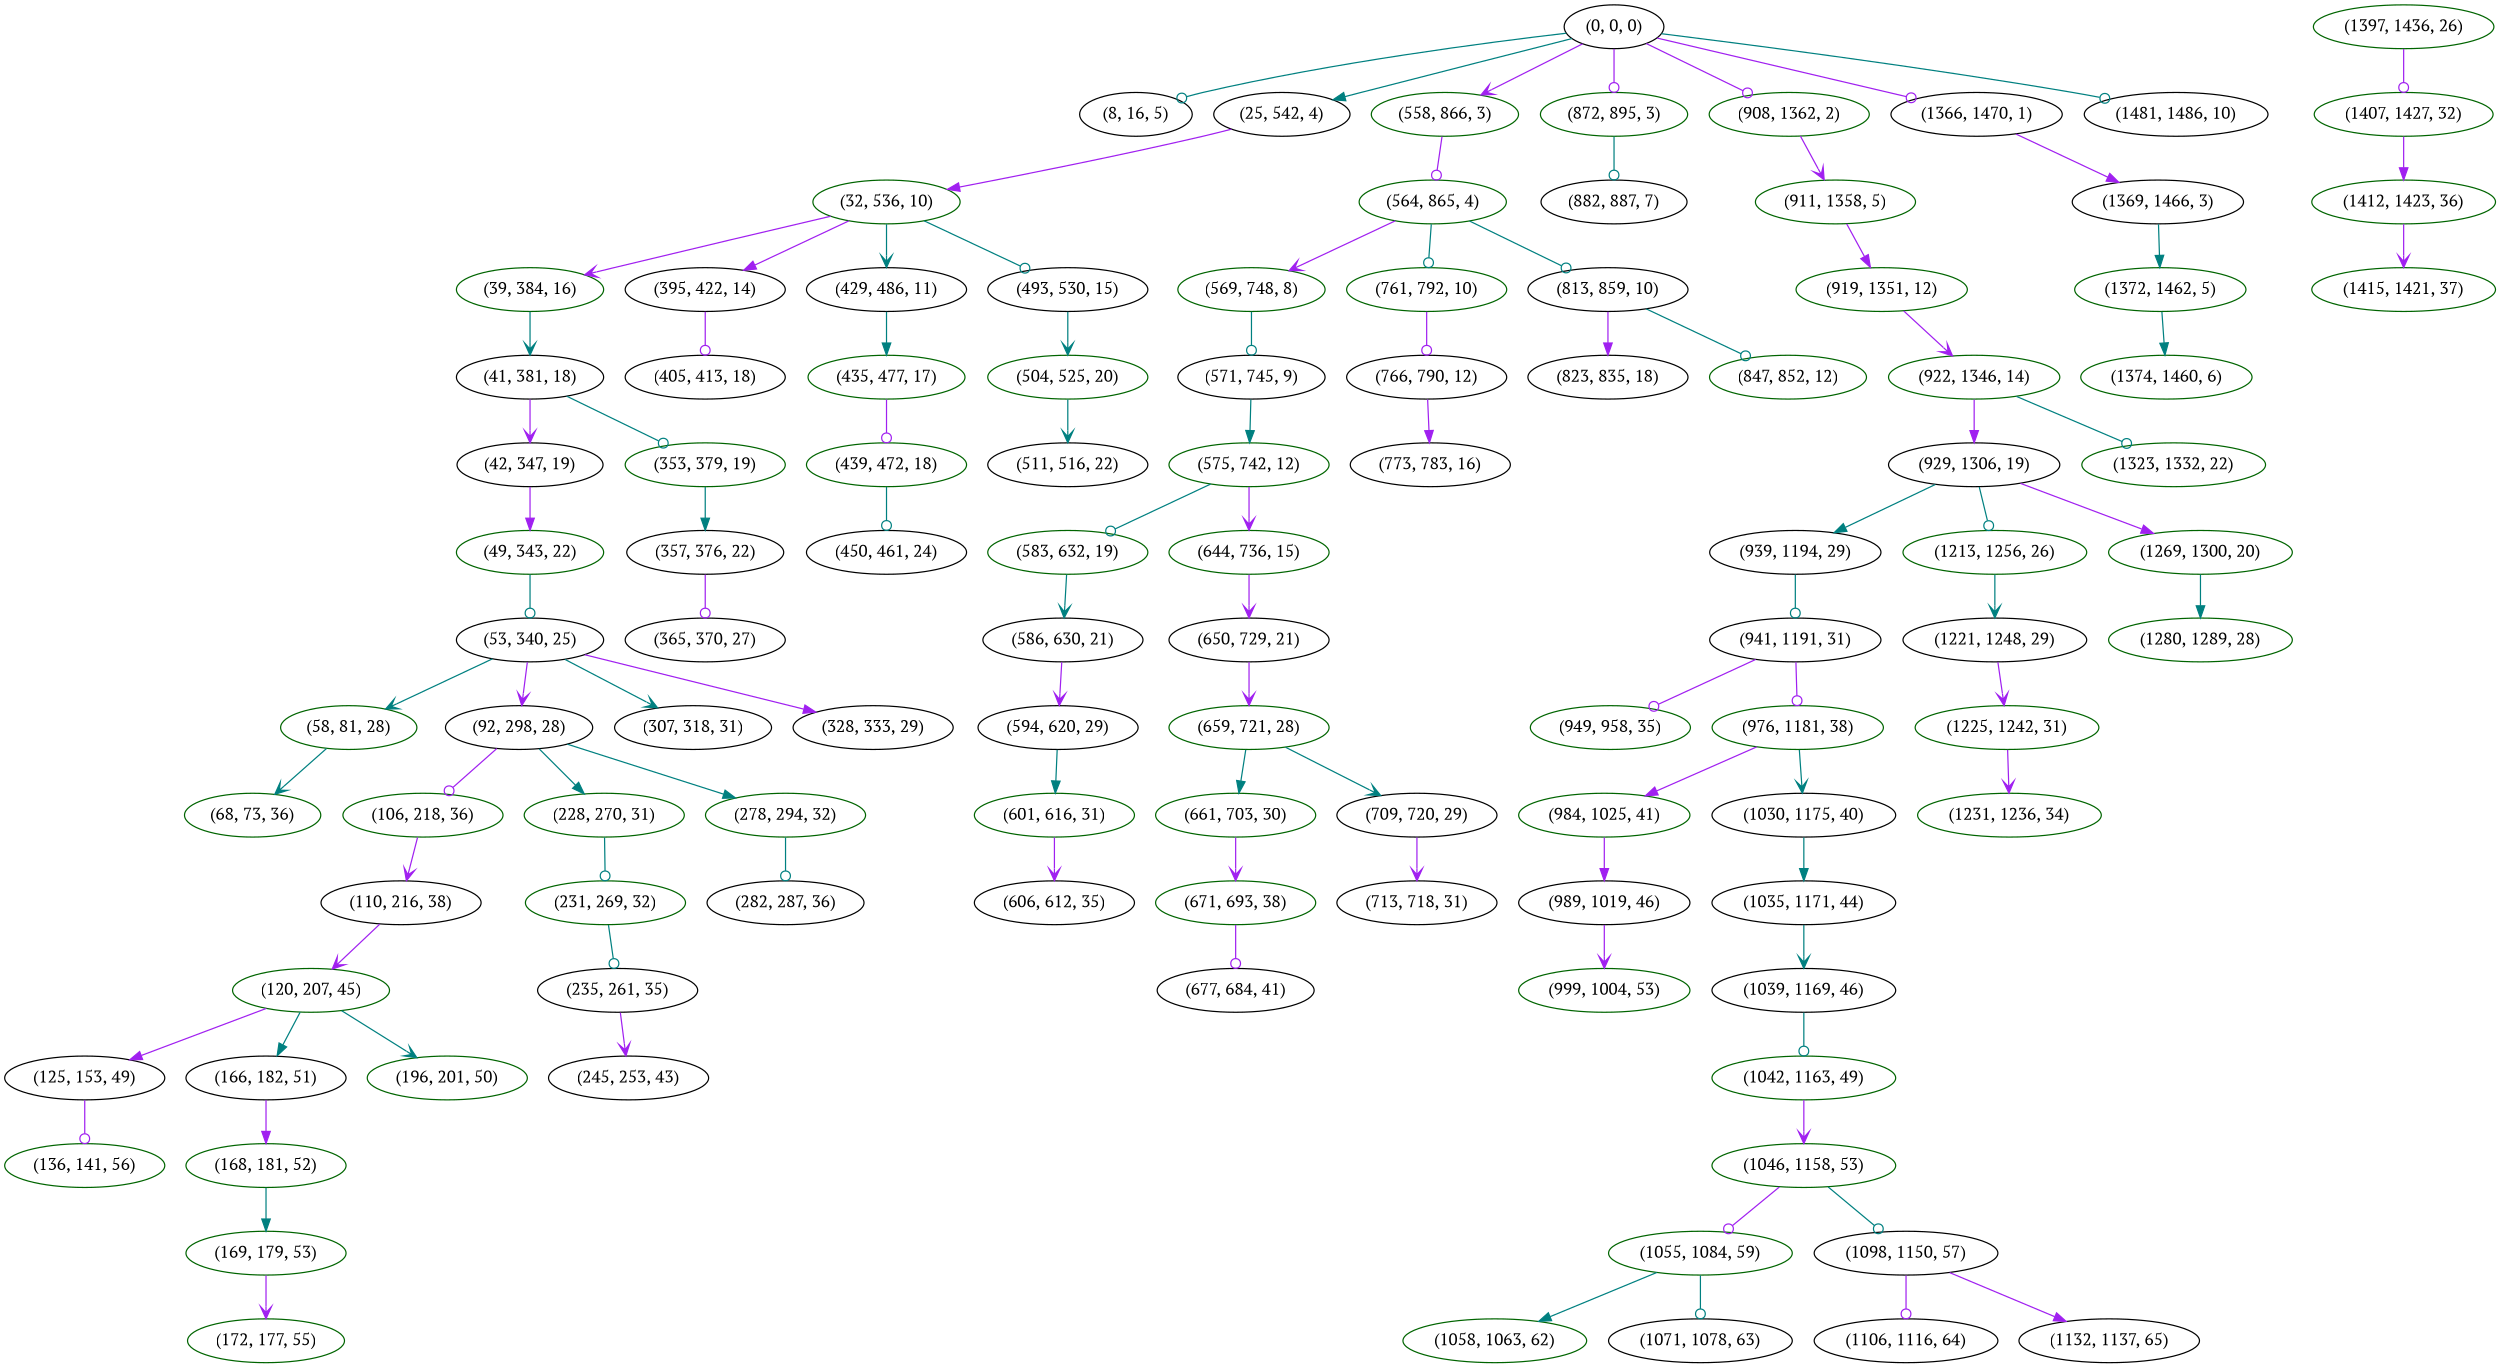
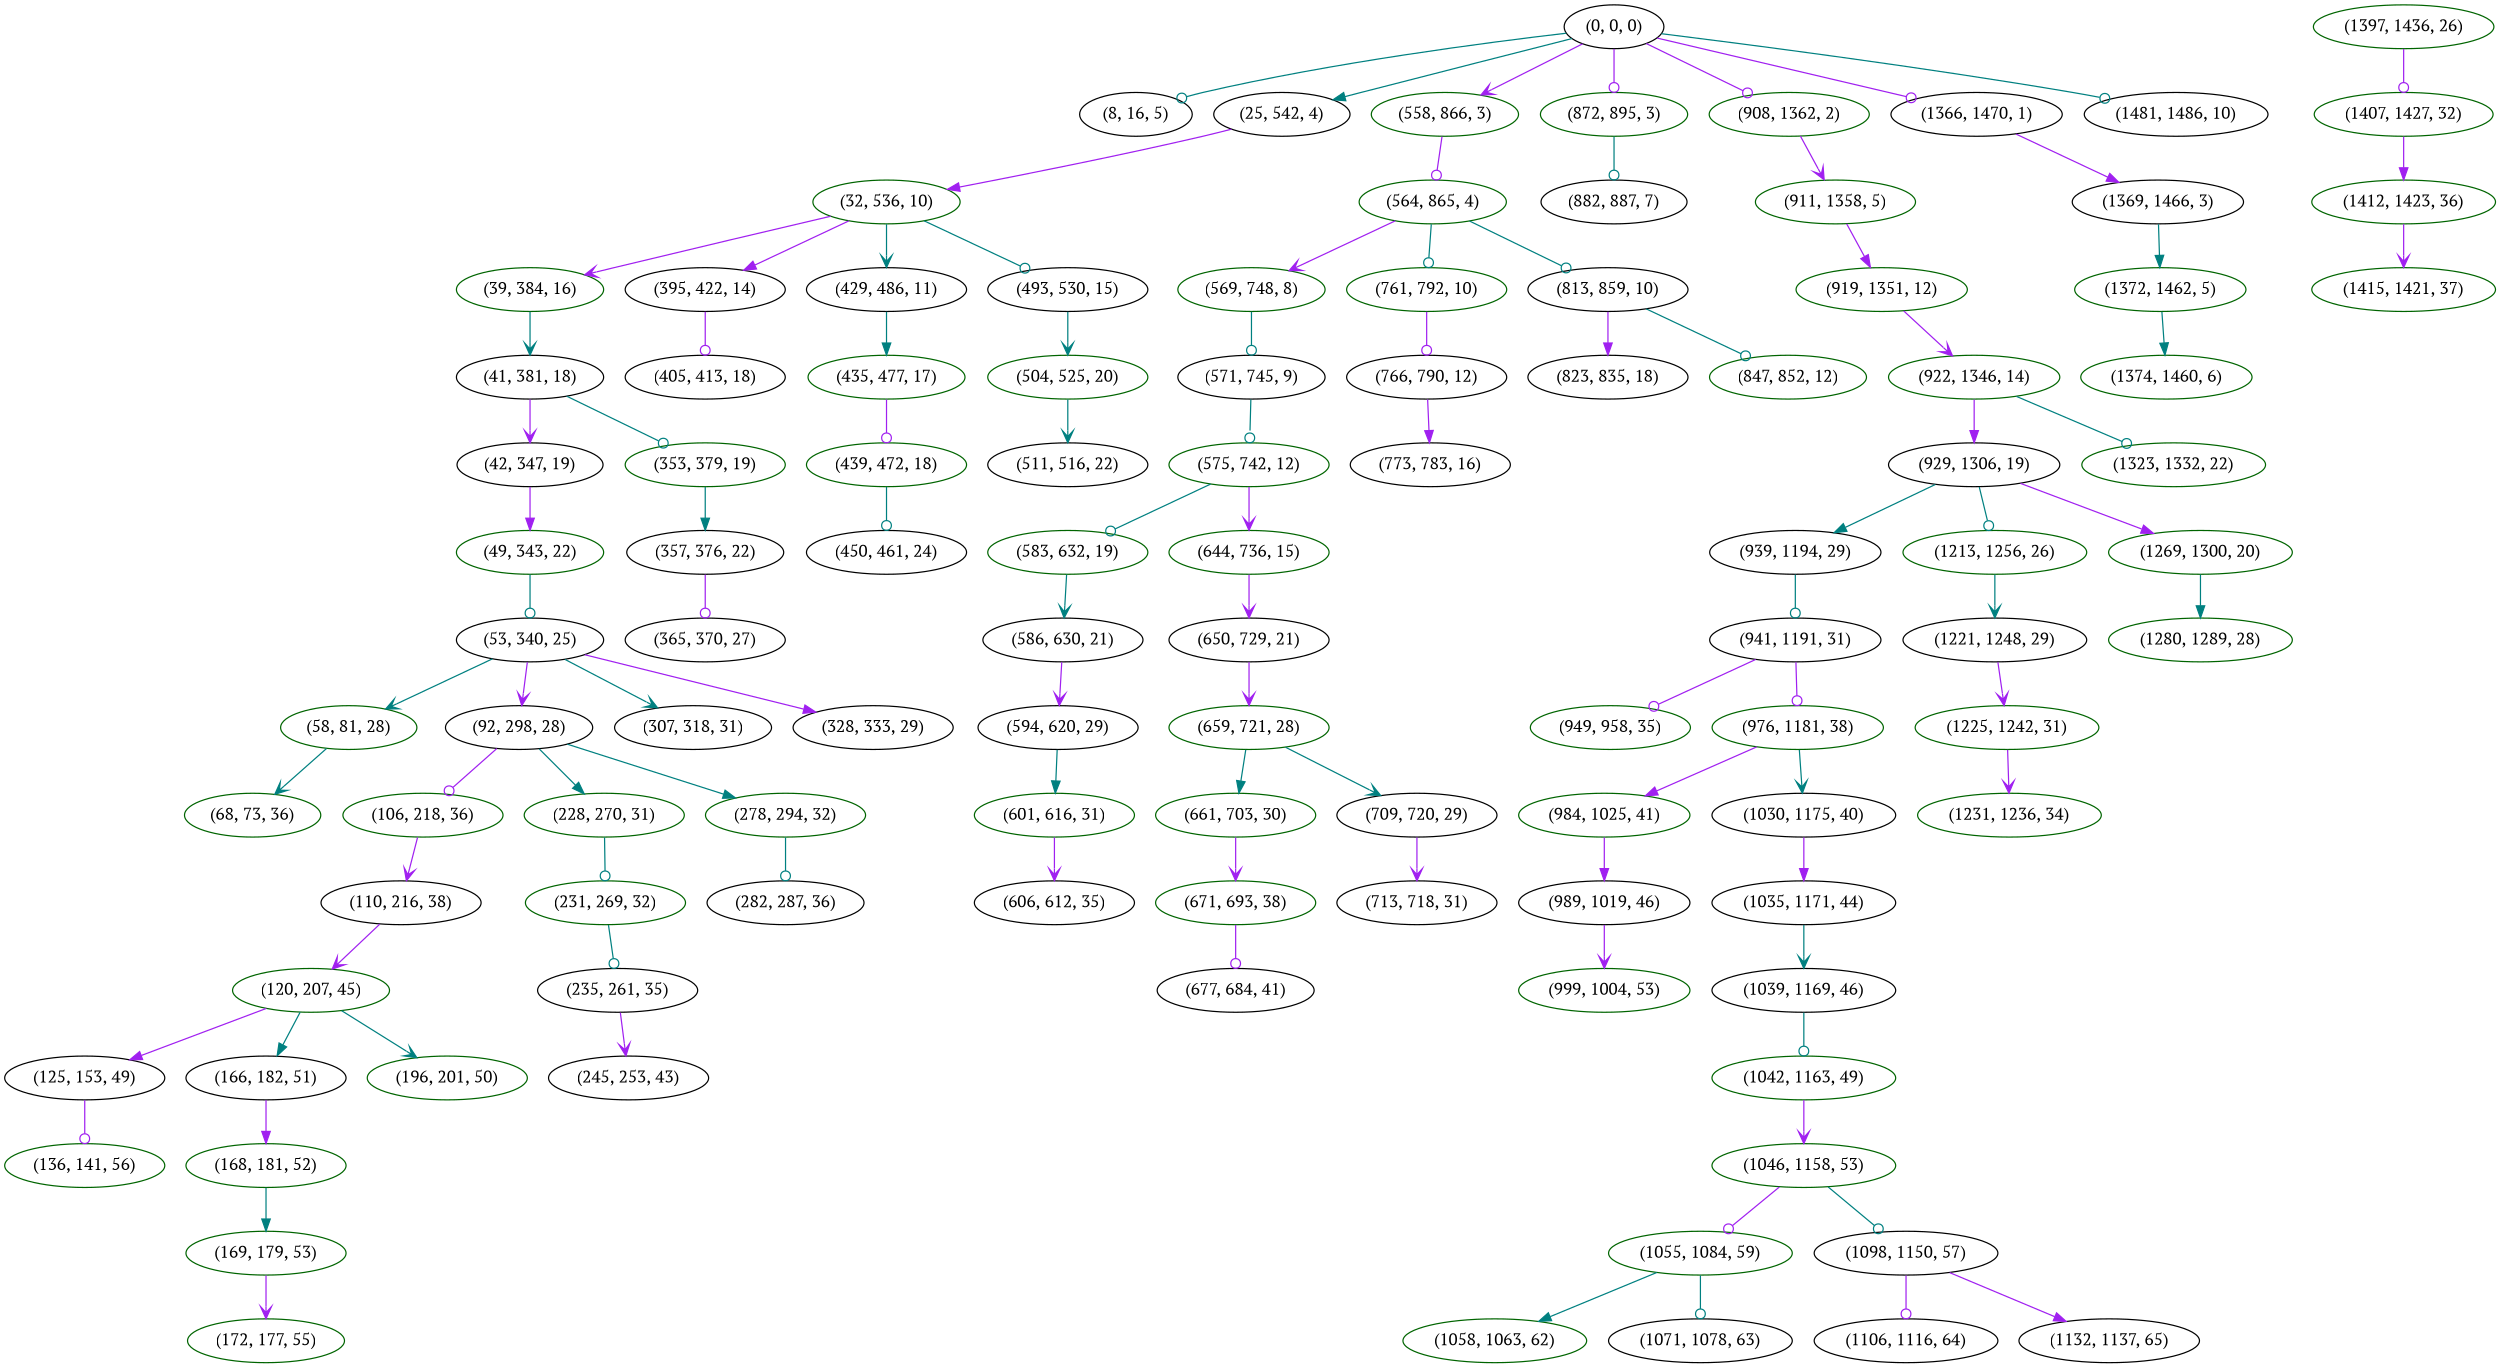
edge "(571, 745, 9)" -> "(575, 742, 12)": arrowhead normal -> odot
edge "(1030, 1175, 40)" -> "(1035, 1171, 44)": color teal -> purple
